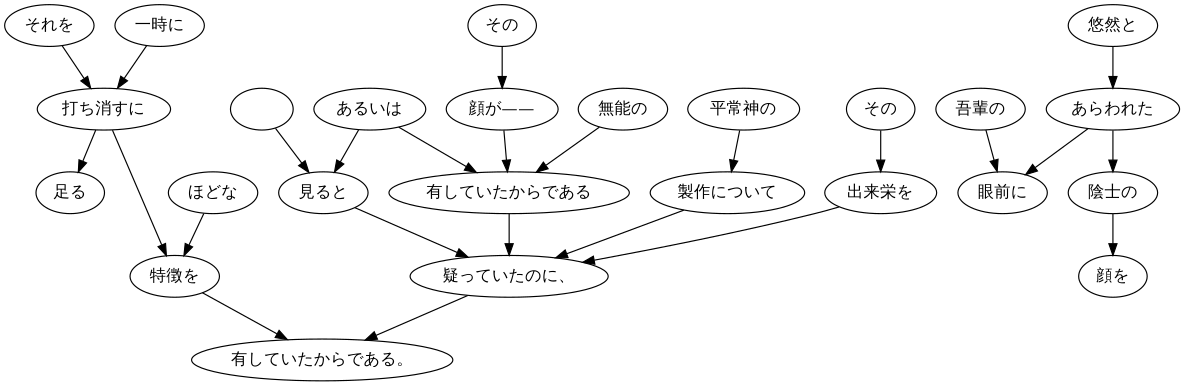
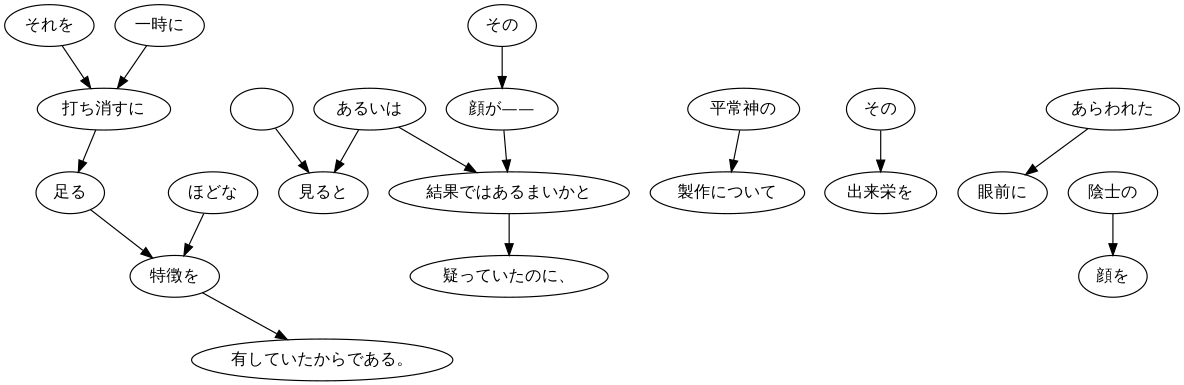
node "悠然と": removed
node "無能の": removed
node "吾輩の": removed
edge "あらわれた" -> "陰士の": removed
edge "打ち消すに" -> "特徴を": now "足る" -> "特徴を"
node "有していたからである": label "有していたからである" -> "結果ではあるまいかと"
edge "見ると" -> "疑っていたのに、": removed
edge "製作について" -> "疑っていたのに、": removed
edge "出来栄を" -> "疑っていたのに、": removed
edge "疑っていたのに、" -> "有していたからである。": removed
